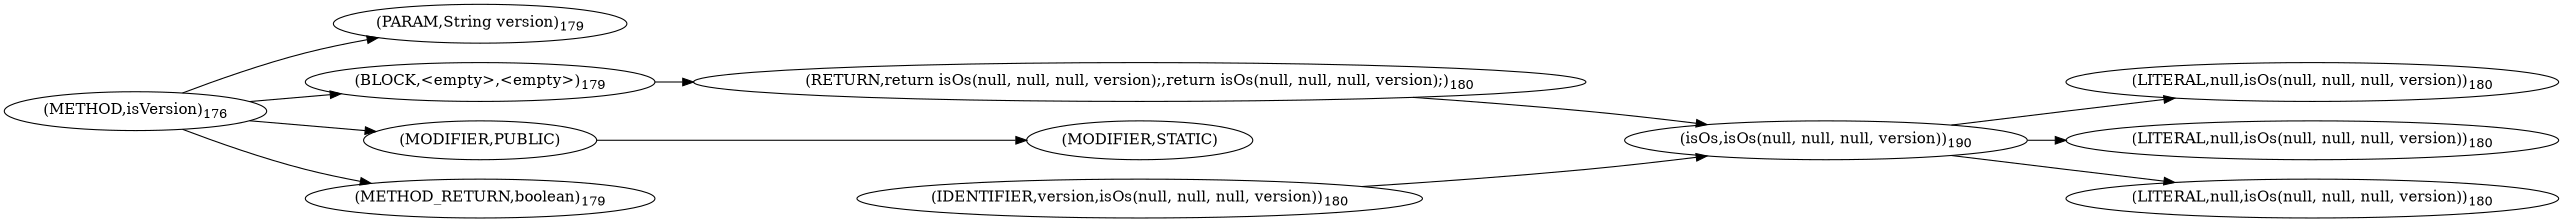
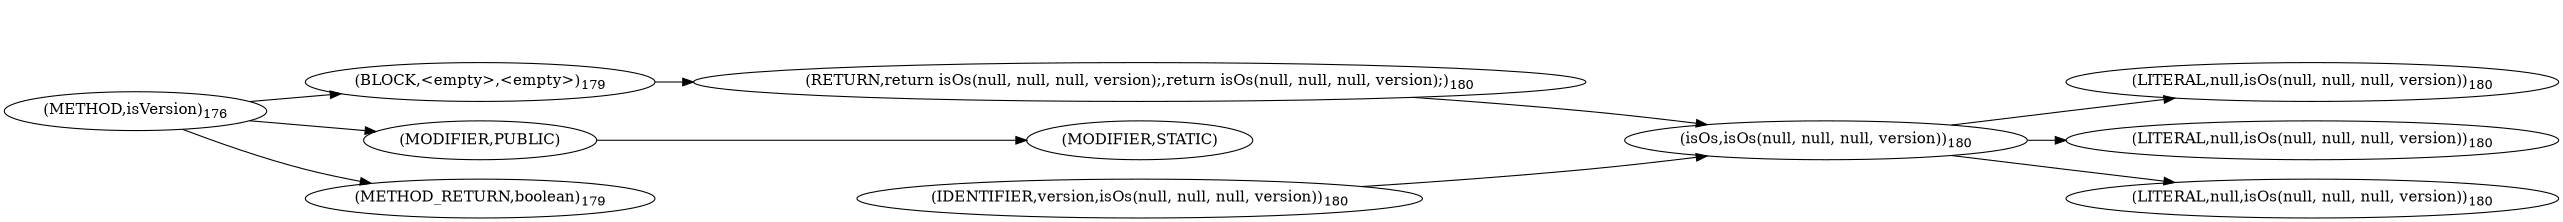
node "(PARAM,String version)": removed
node "(isOs,isOs(null, null, null, version))": text "190" -> "180"
